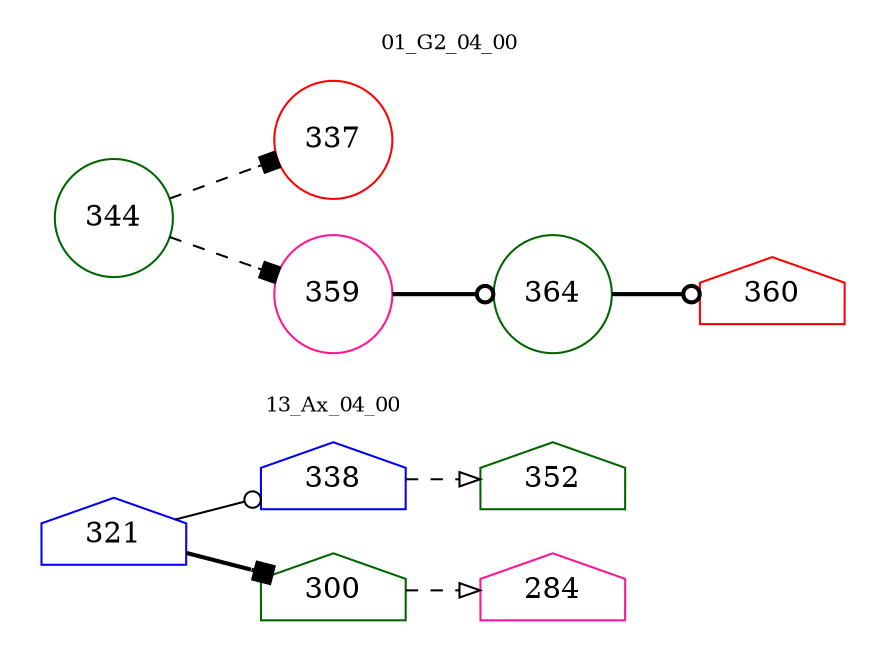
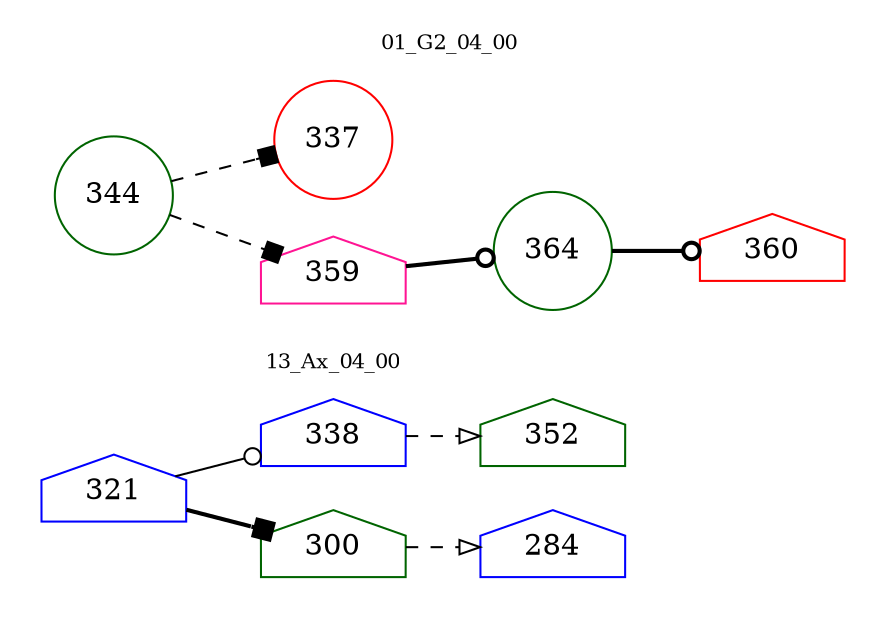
node "359": shape circle -> house
node "284": color deeppink -> blue
